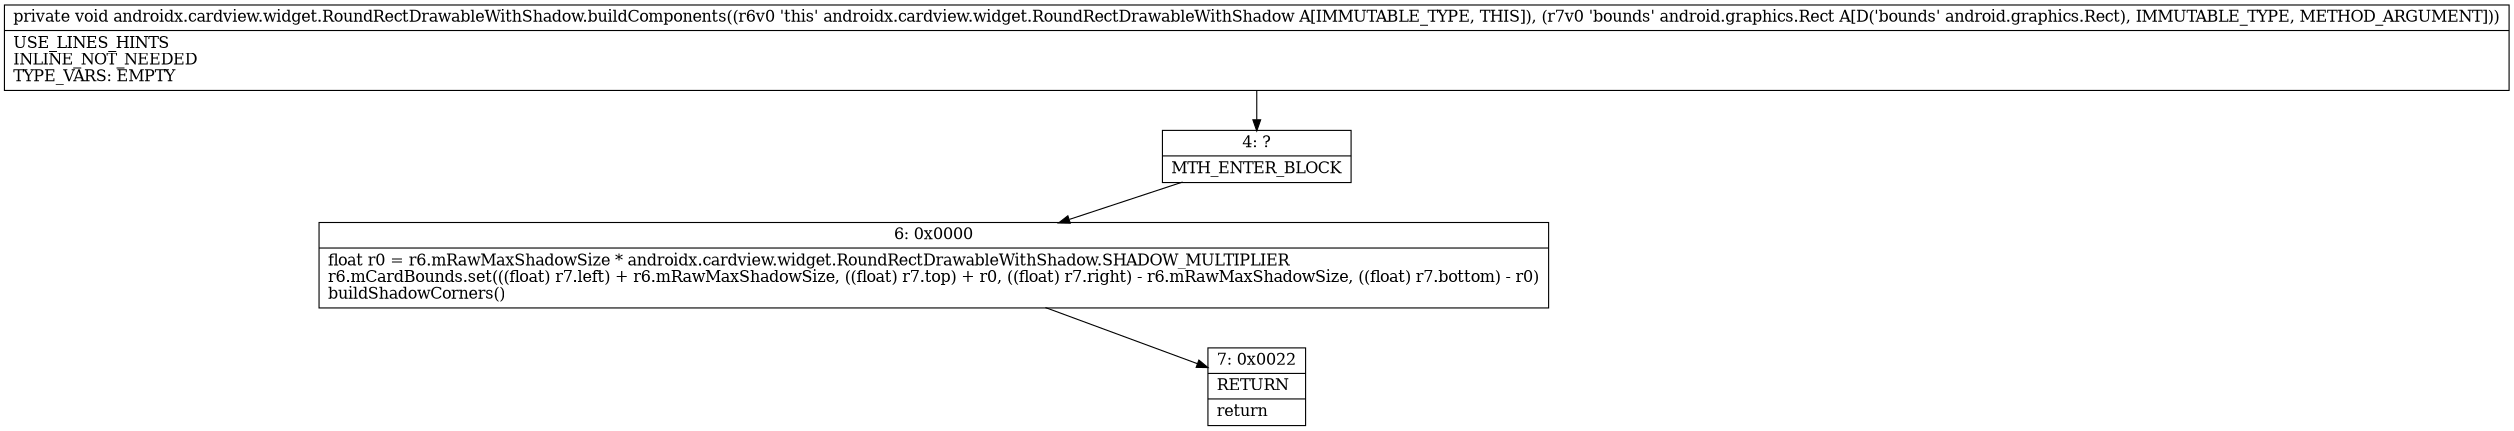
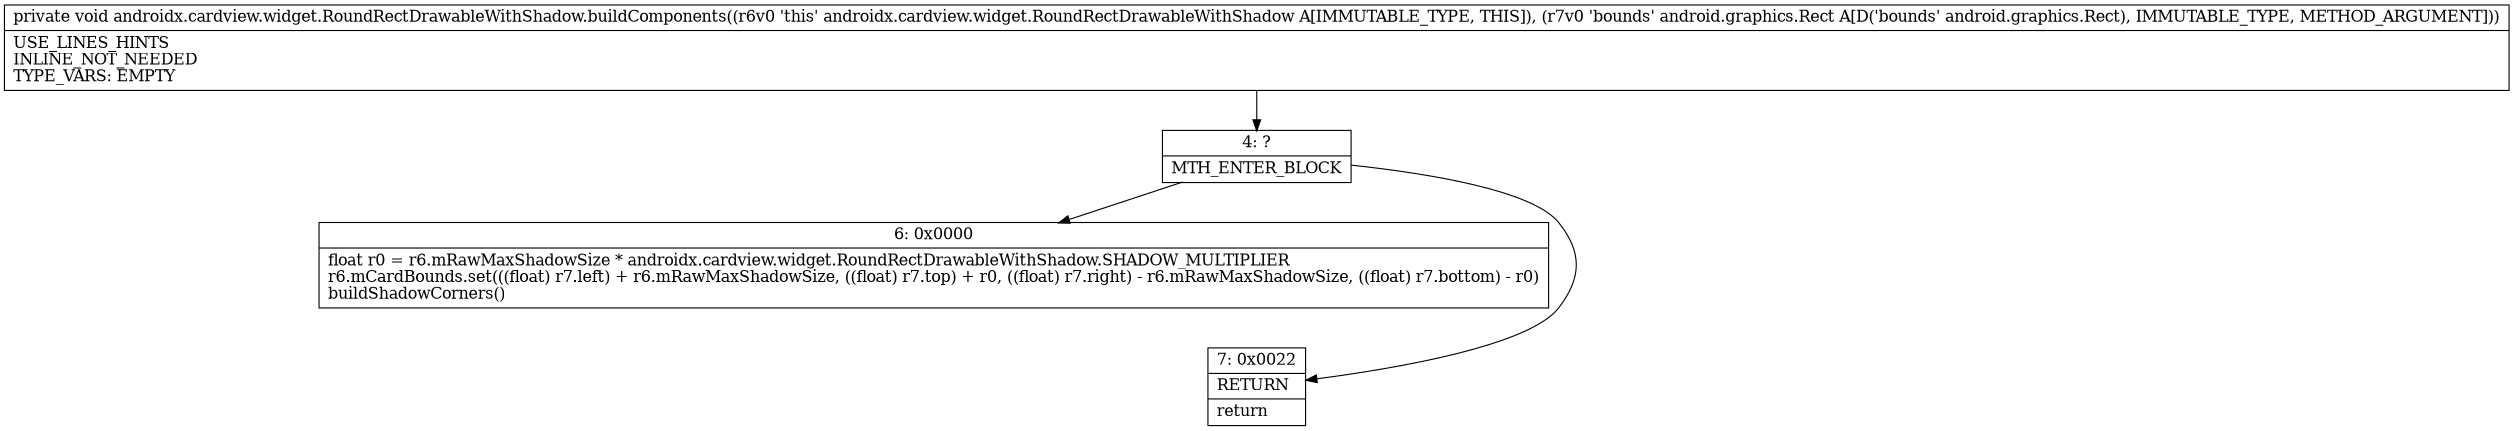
edge "6: 0x0000" -> "7: 0x0022": now "4: ?" -> "7: 0x0022"
